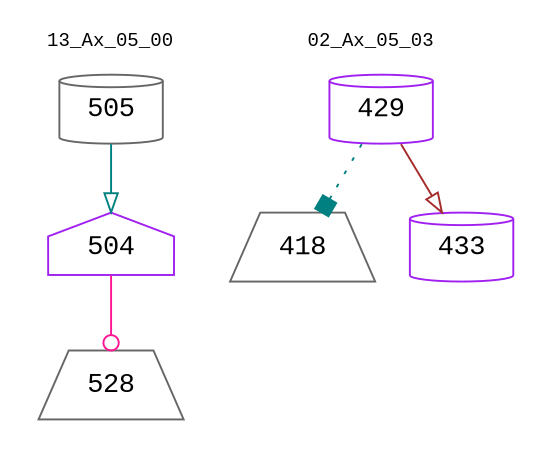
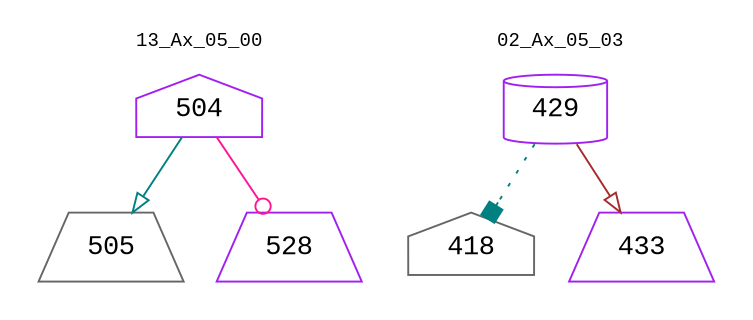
node "505": shape cylinder -> trapezium
edge "505" -> "504": reversed
node "418": shape trapezium -> house
node "433": shape cylinder -> trapezium
node "528": color gray40 -> purple
